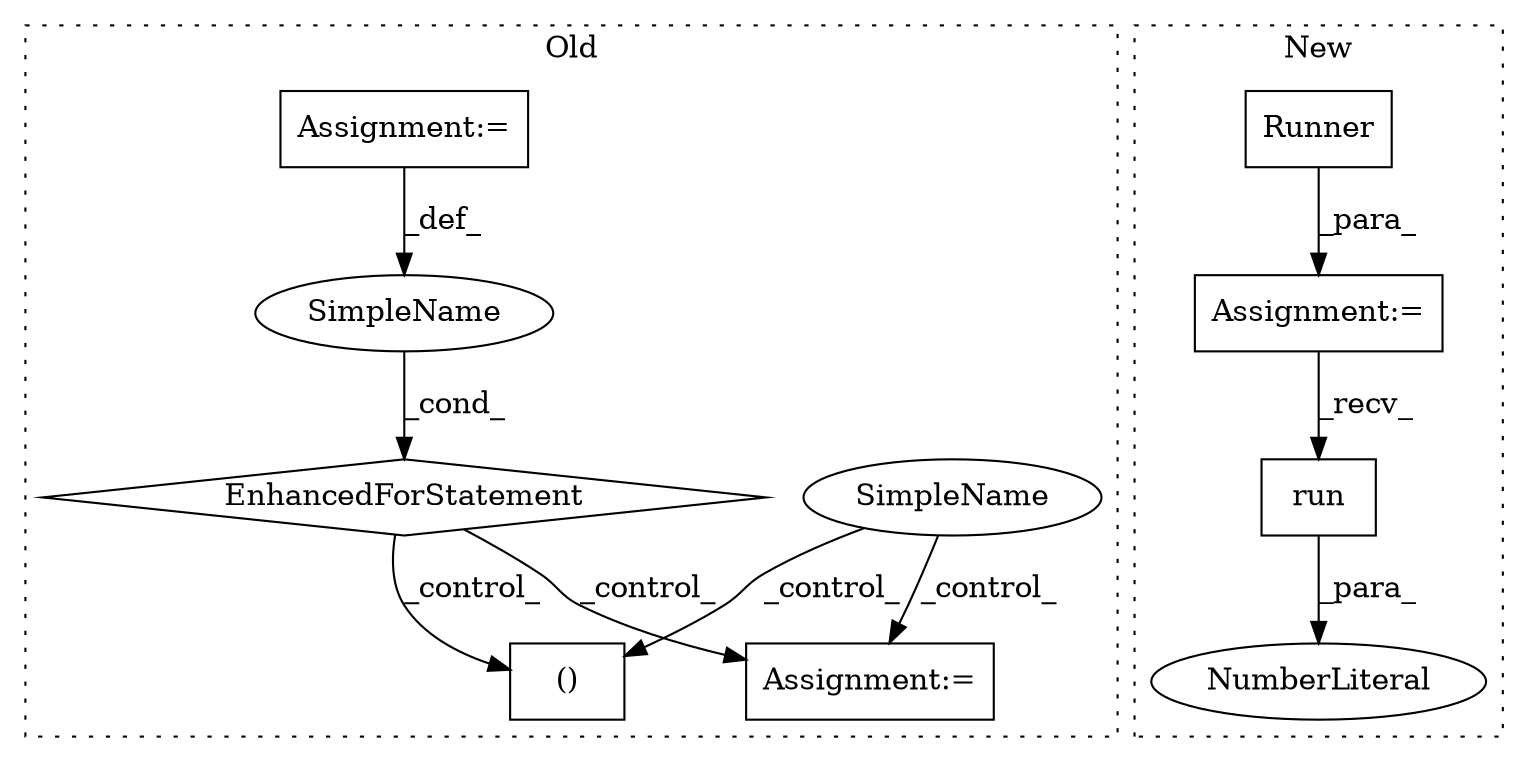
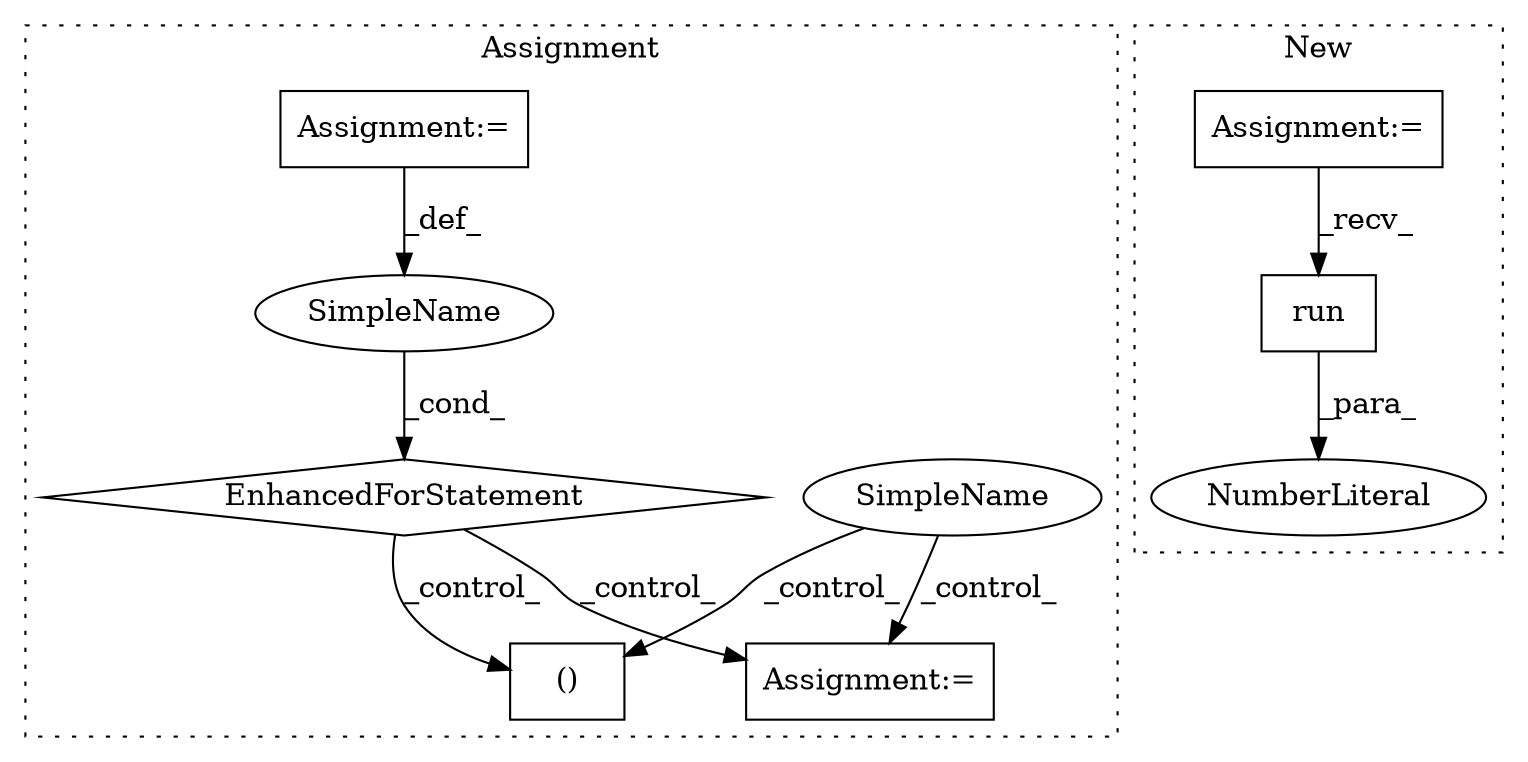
cluster "Old": label "Old" -> "Assignment"
node "Runner": removed
